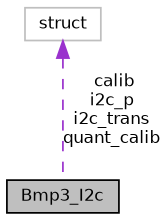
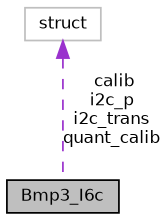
node "Bmp3_I2c": label "Bmp3_I2c" -> "Bmp3_I6c"
